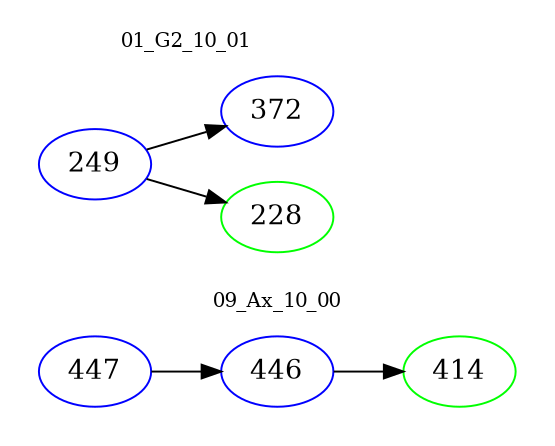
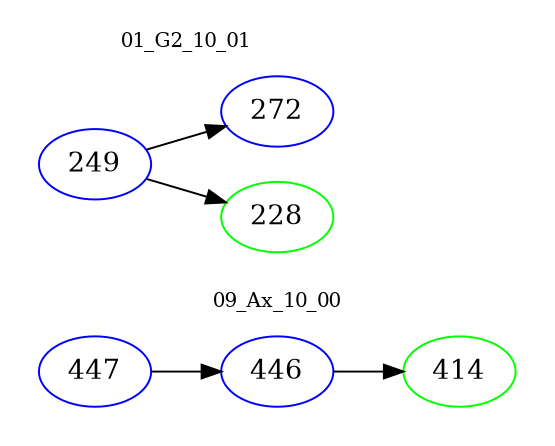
node "372": label "372" -> "272"
